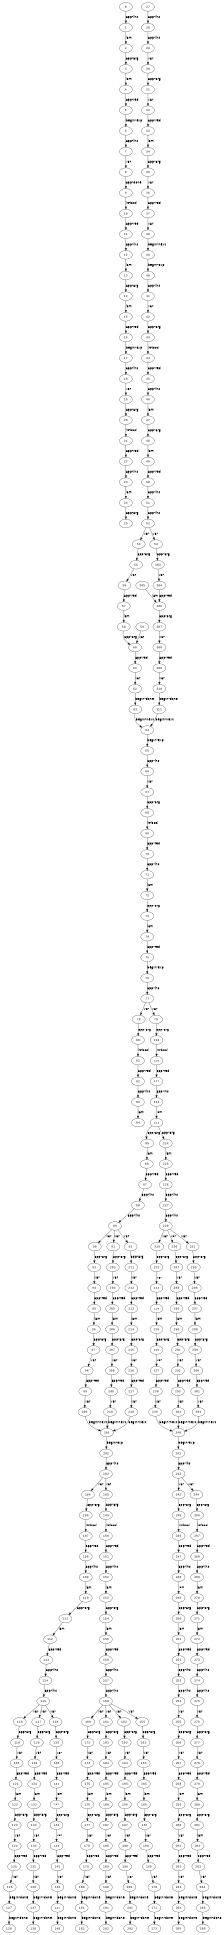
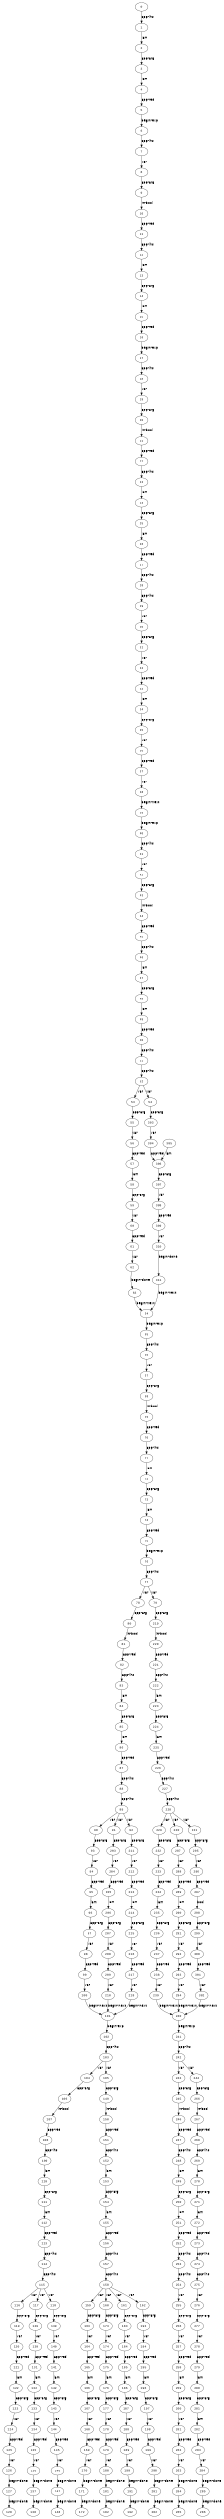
edge "8" -> "9": label "app-done" -> "app-arg"
node "26": added
edge "58" -> "60": now "58" -> "59"
edge "223" -> "85": now "84" -> "85"
edge "297" -> "298": label "lam" -> "bool"
